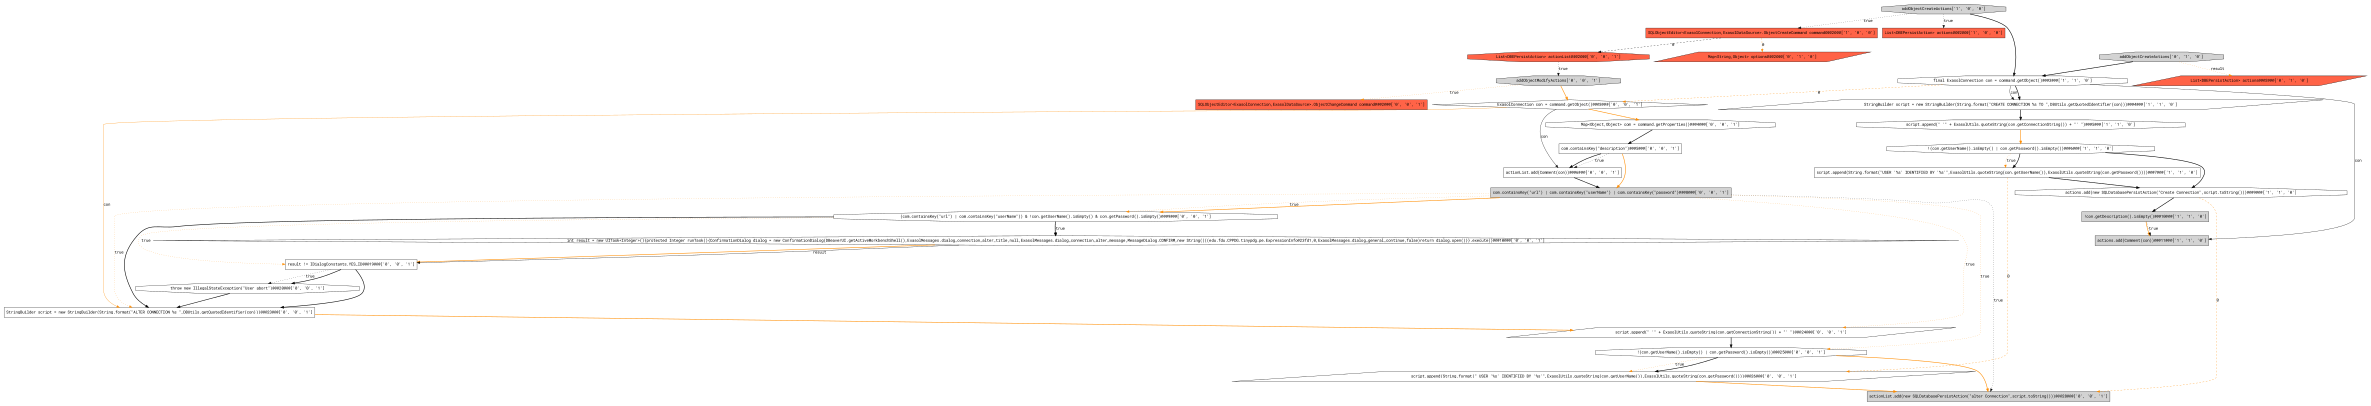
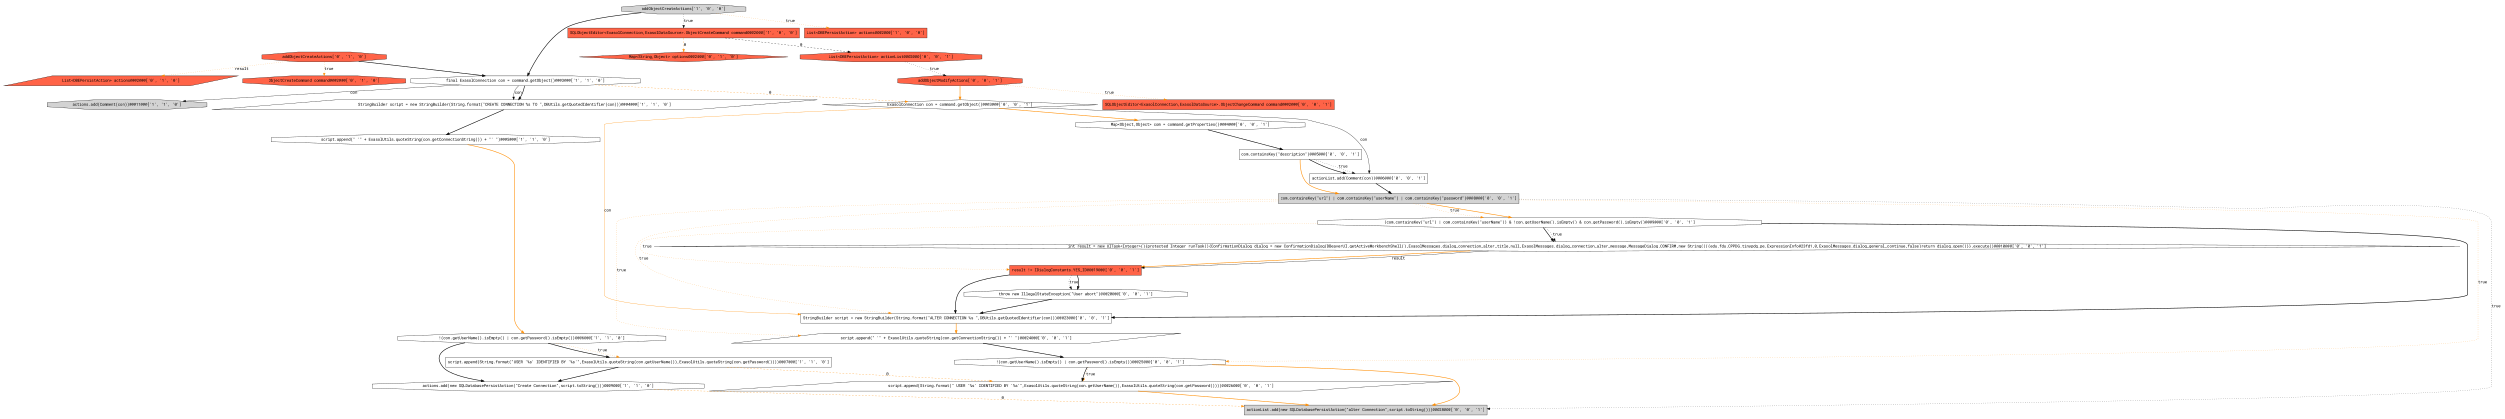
edge "addObjectCreateActions['1', '0', '0']" -> "List<DBEPersistAction> actions@@@2@@@['1', '0', '0']": color black -> darkorange
node "Map<String,Object> options@@@2@@@['0', '1', '0']": shape parallelogram -> diamond
node "addObjectCreateActions['0', '1', '0']": fillcolor lightgray -> tomato
node "ObjectCreateCommand command@@@2@@@['0', '1', '0']": added
node "addObjectModifyActions['0', '0', '1']": fillcolor lightgray -> tomato
node "!con.getDescription().isEmpty()@@@10@@@['1', '1', '0']": removed
node "actions.add(Comment(con))@@@11@@@['1', '1', '0']": shape box -> octagon
node "result != IDialogConstants.YES_ID@@@19@@@['0', '0', '1']": fillcolor white -> tomato
